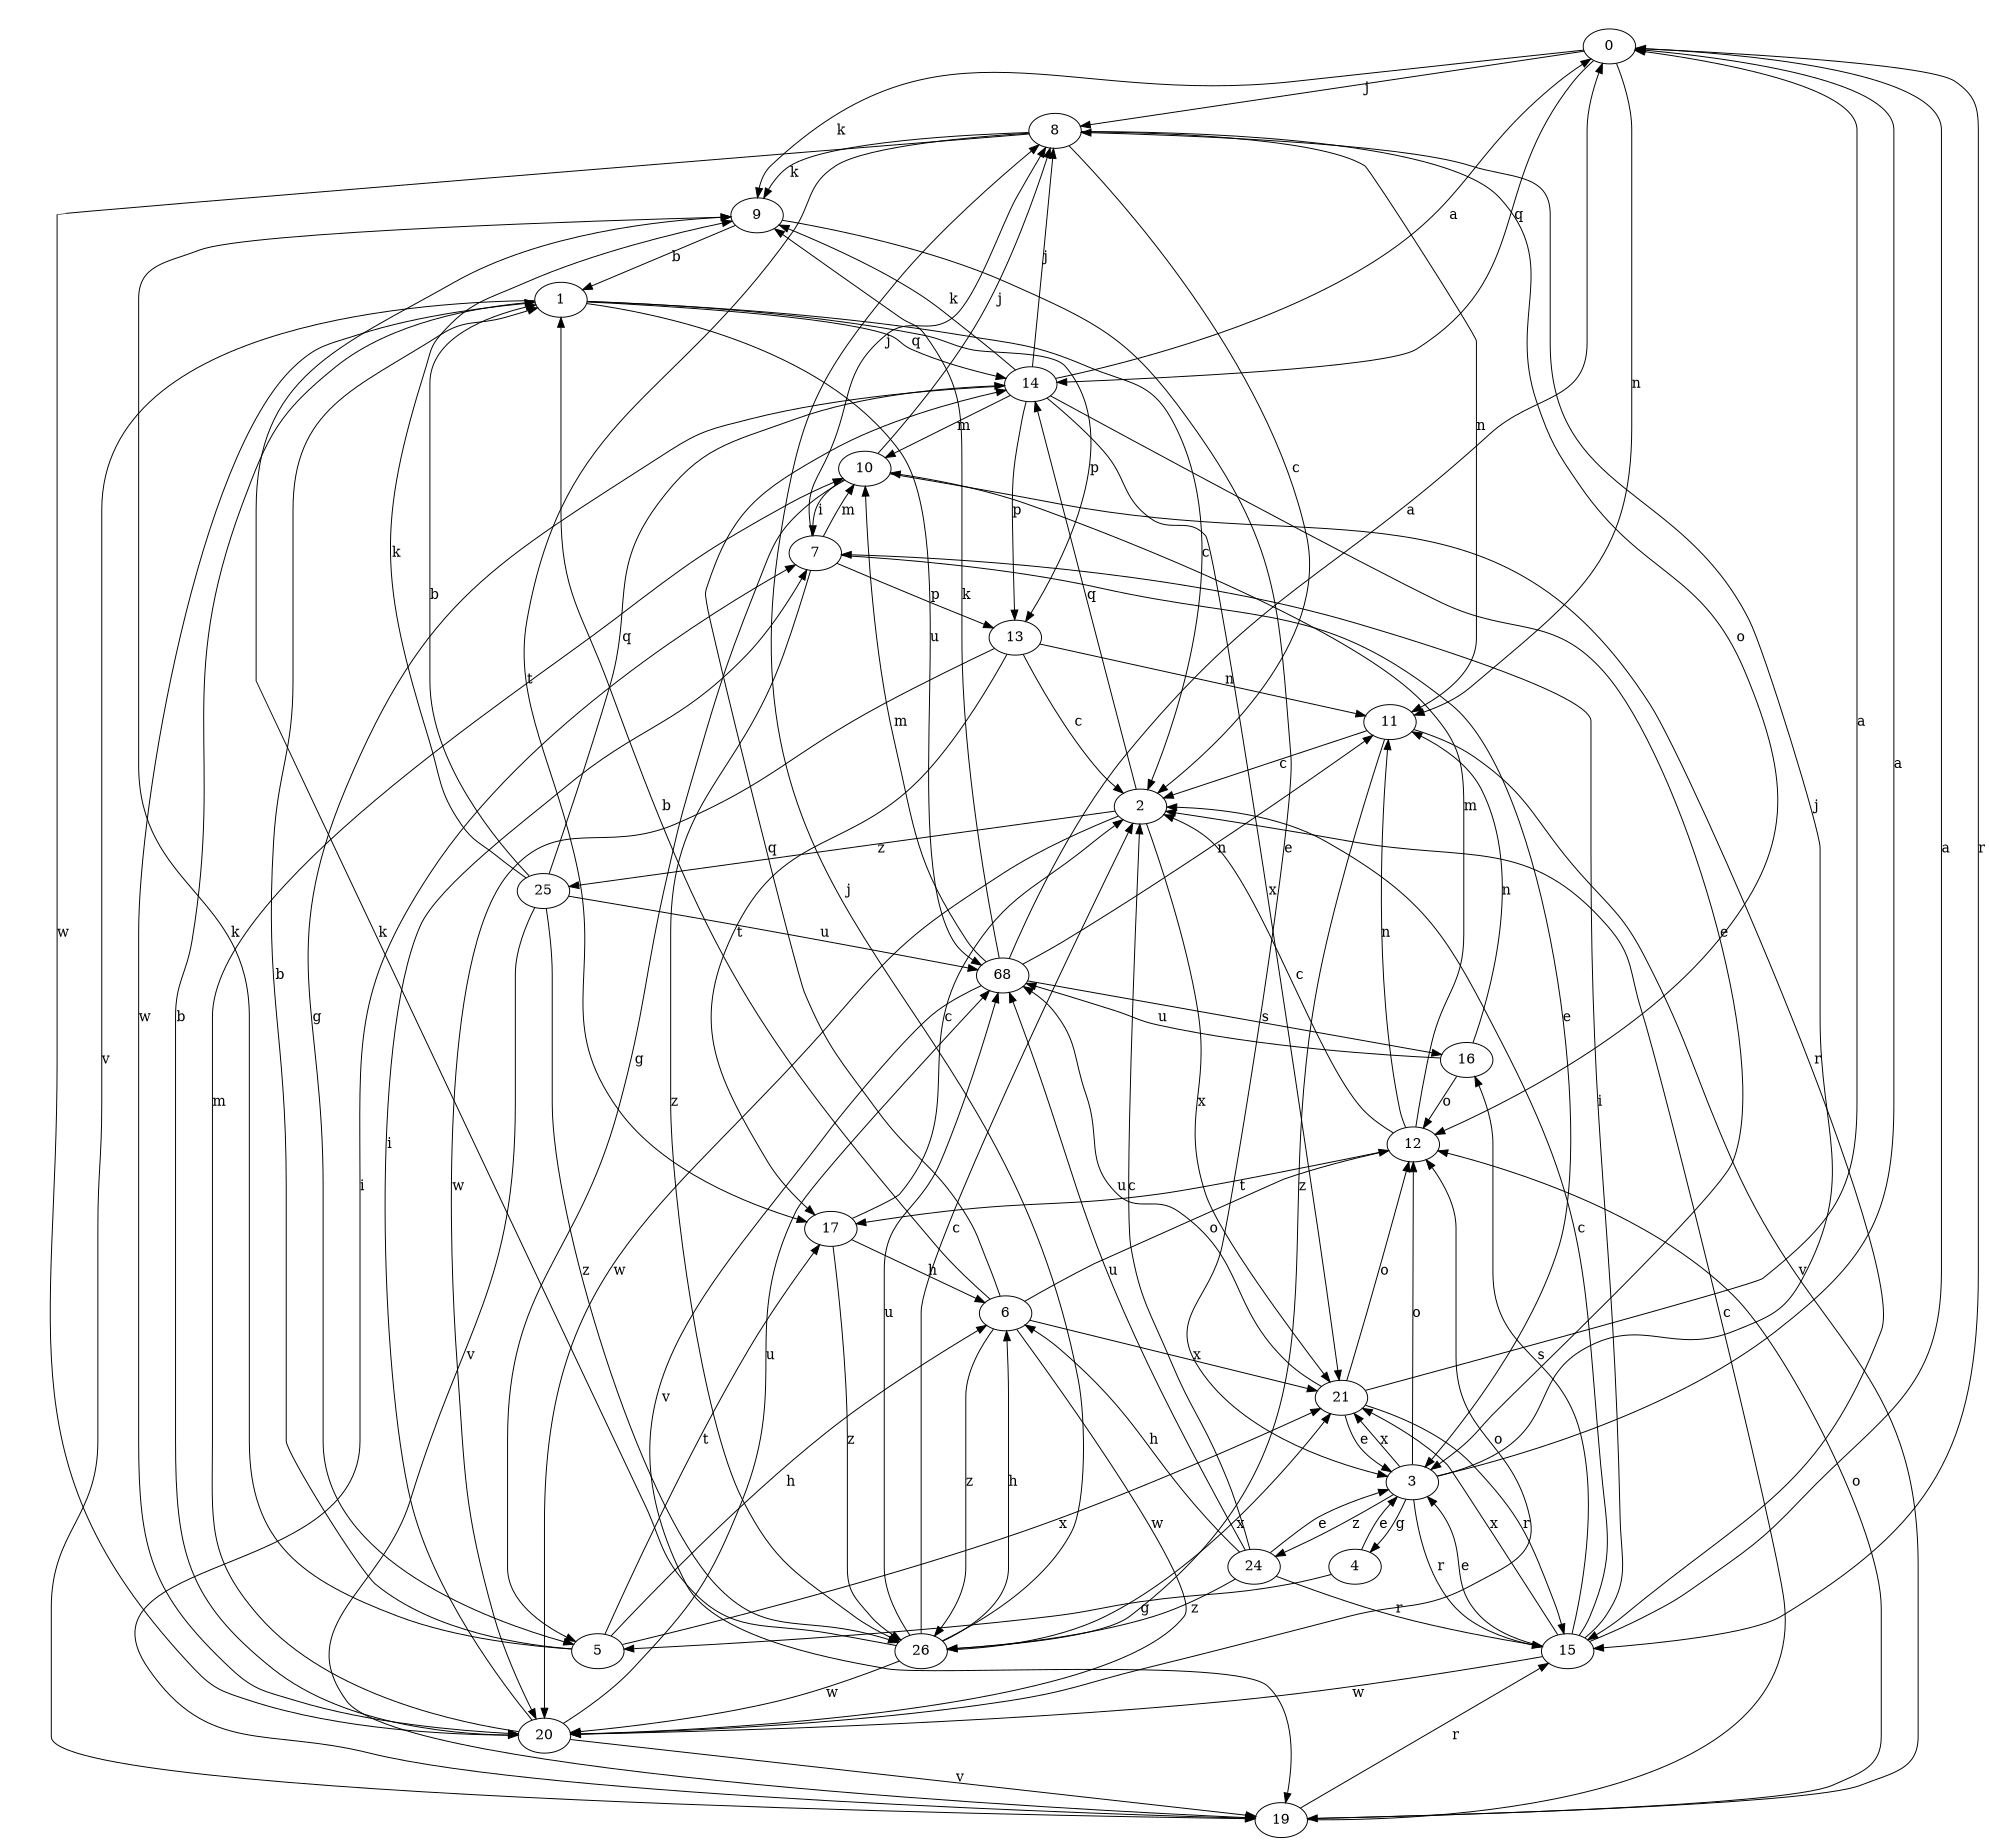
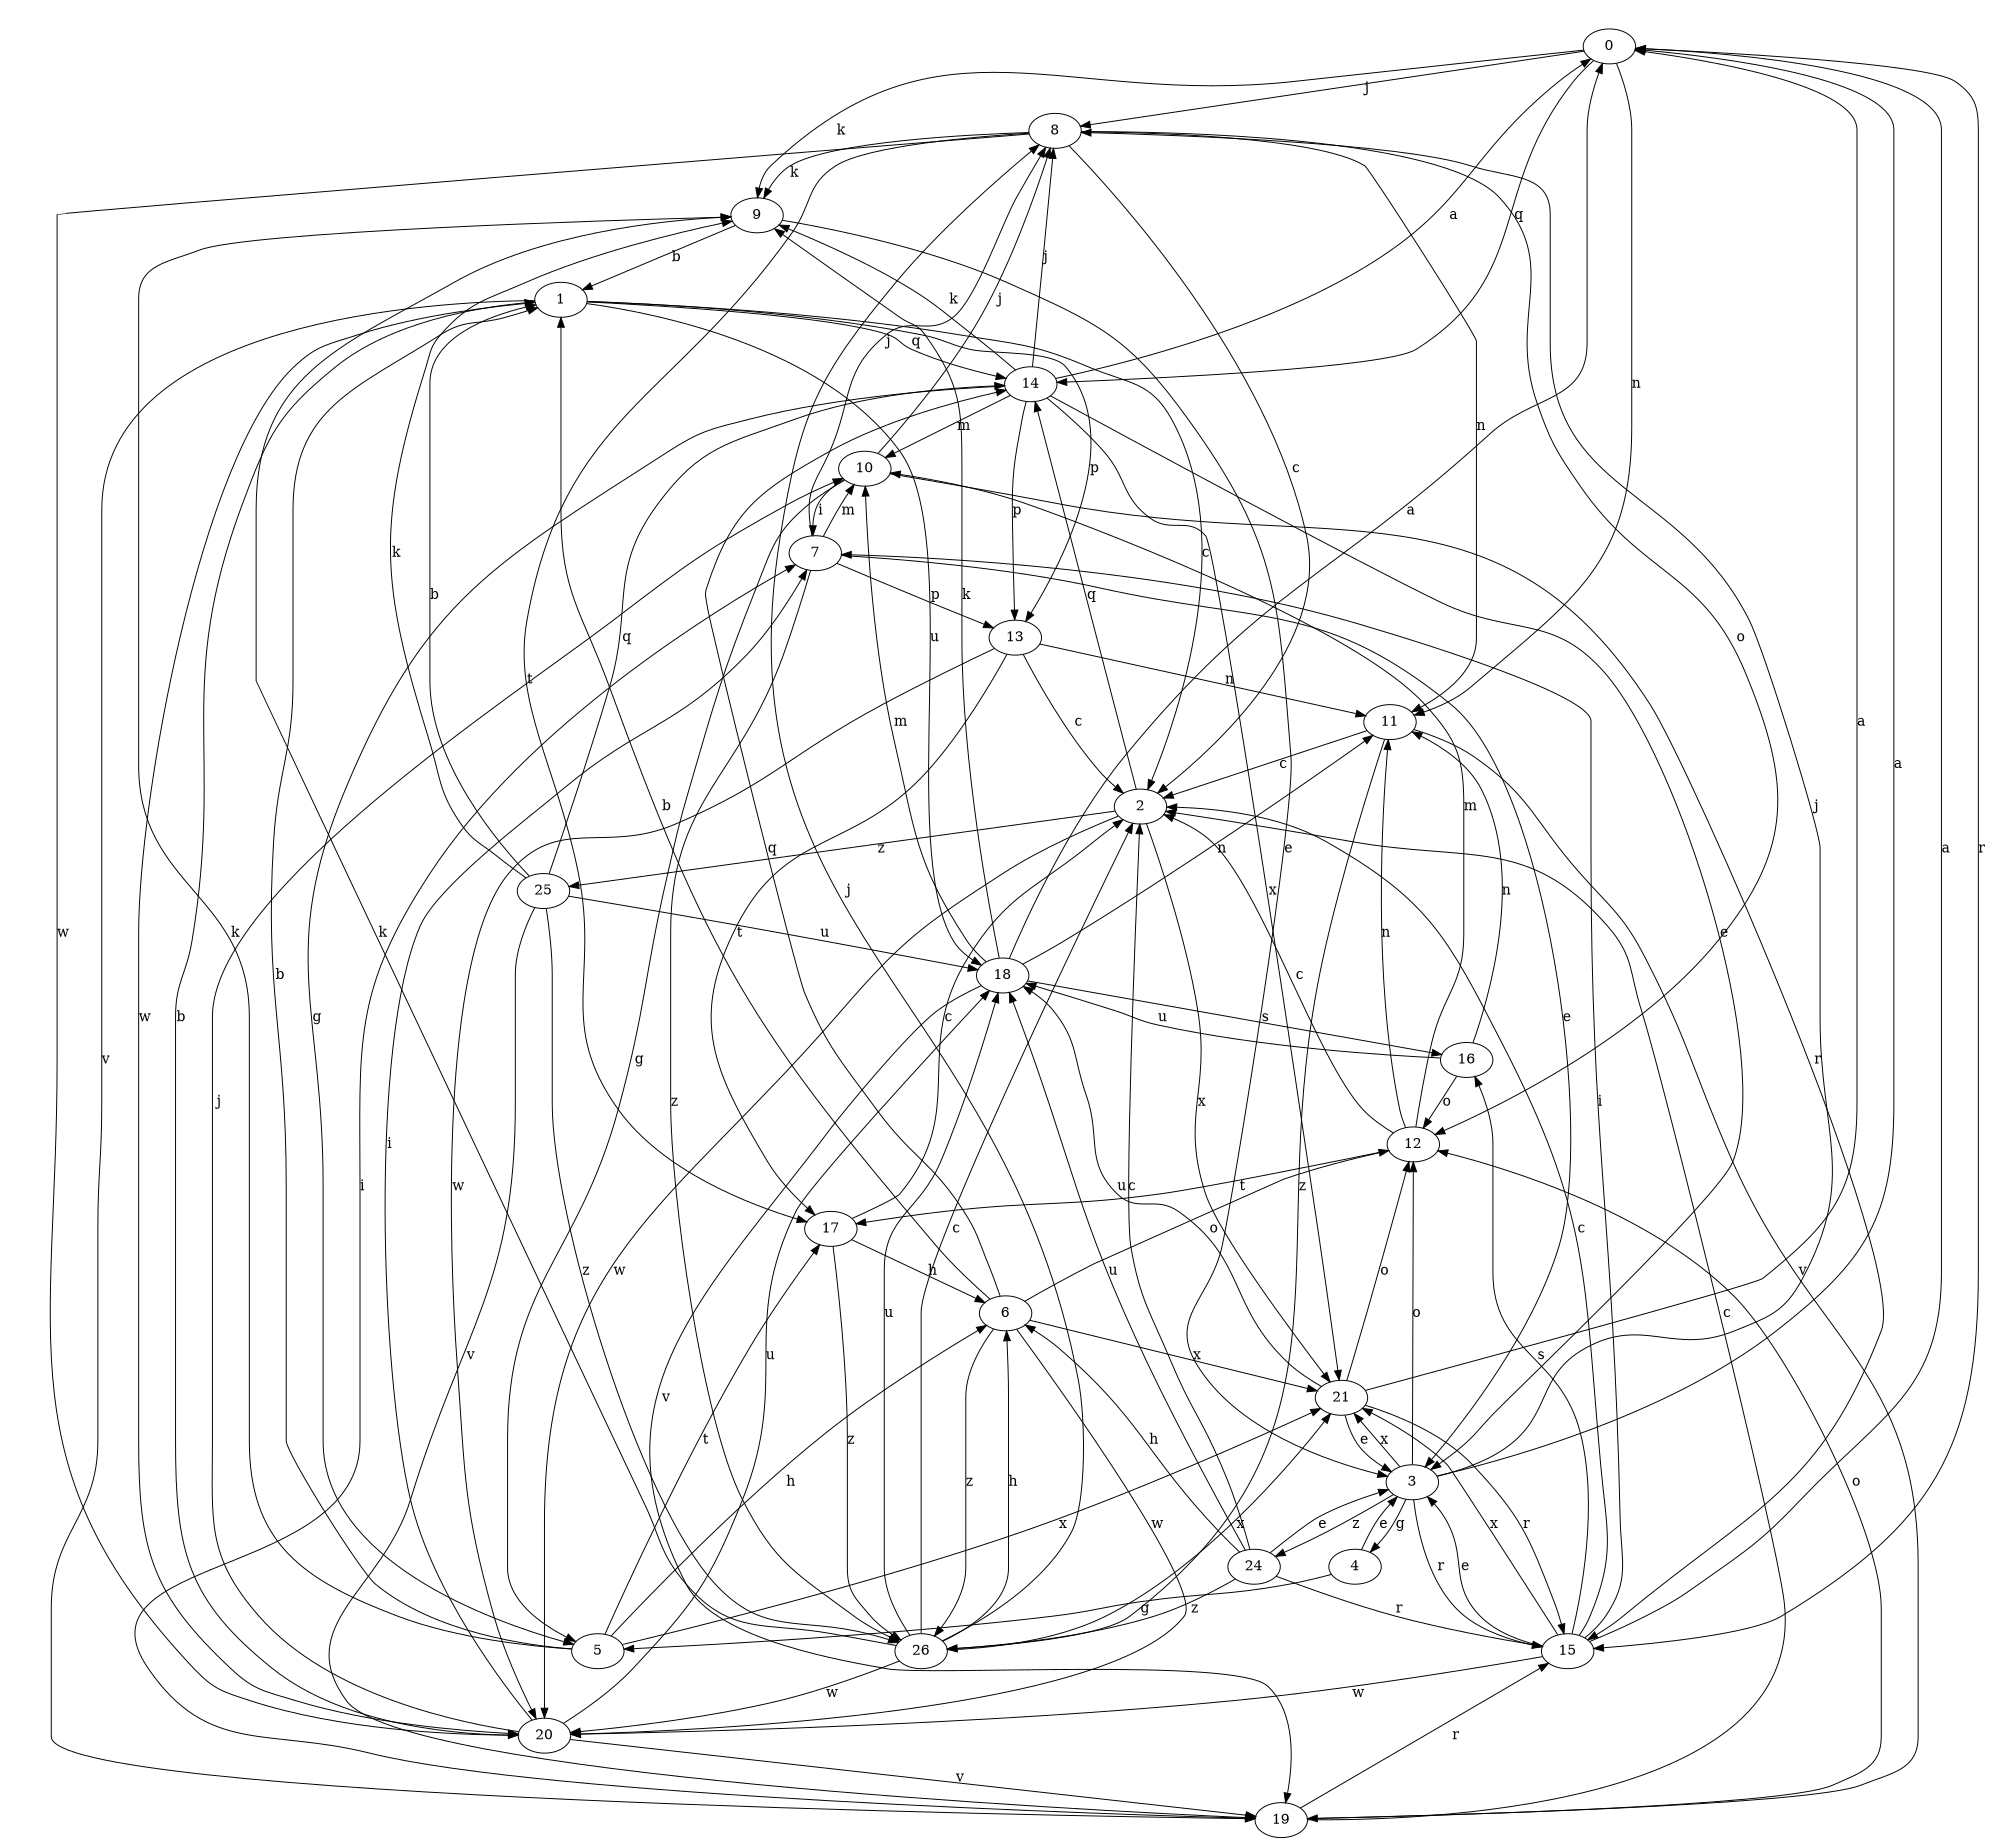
node "68": label "68" -> "18"
edge "20" -> "10": label "m" -> "j"
edge "20" -> "12": removed, label "o"
